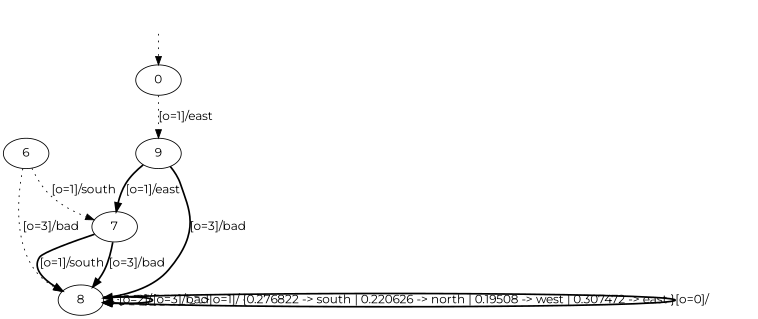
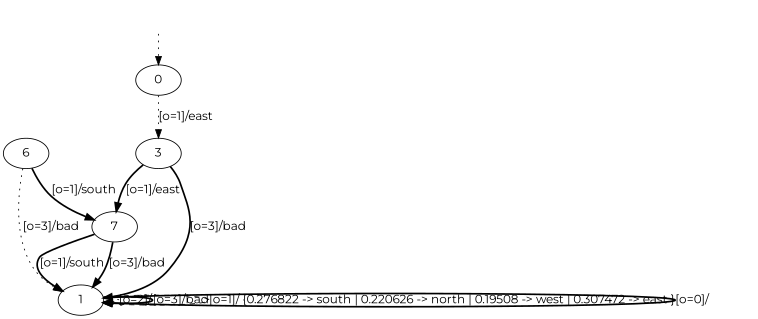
node "9": label "9" -> "3"
edge "6" -> "7": style dotted -> bold
node "8": label "8" -> "1"
